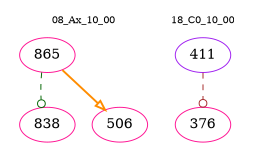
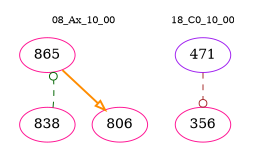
node "411": label "411" -> "471"
edge "865" -> "838": reversed
node "506": label "506" -> "806"
node "376": label "376" -> "356"
